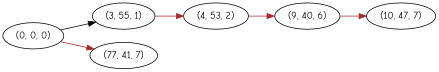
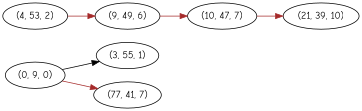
edge "(3, 55, 1)" -> "(4, 53, 2)": removed
node "(9, 40, 6)": label "(9, 40, 6)" -> "(9, 49, 6)"
node "(21, 39, 10)": added
node "(0, 0, 0)": label "(0, 0, 0)" -> "(0, 9, 0)"
